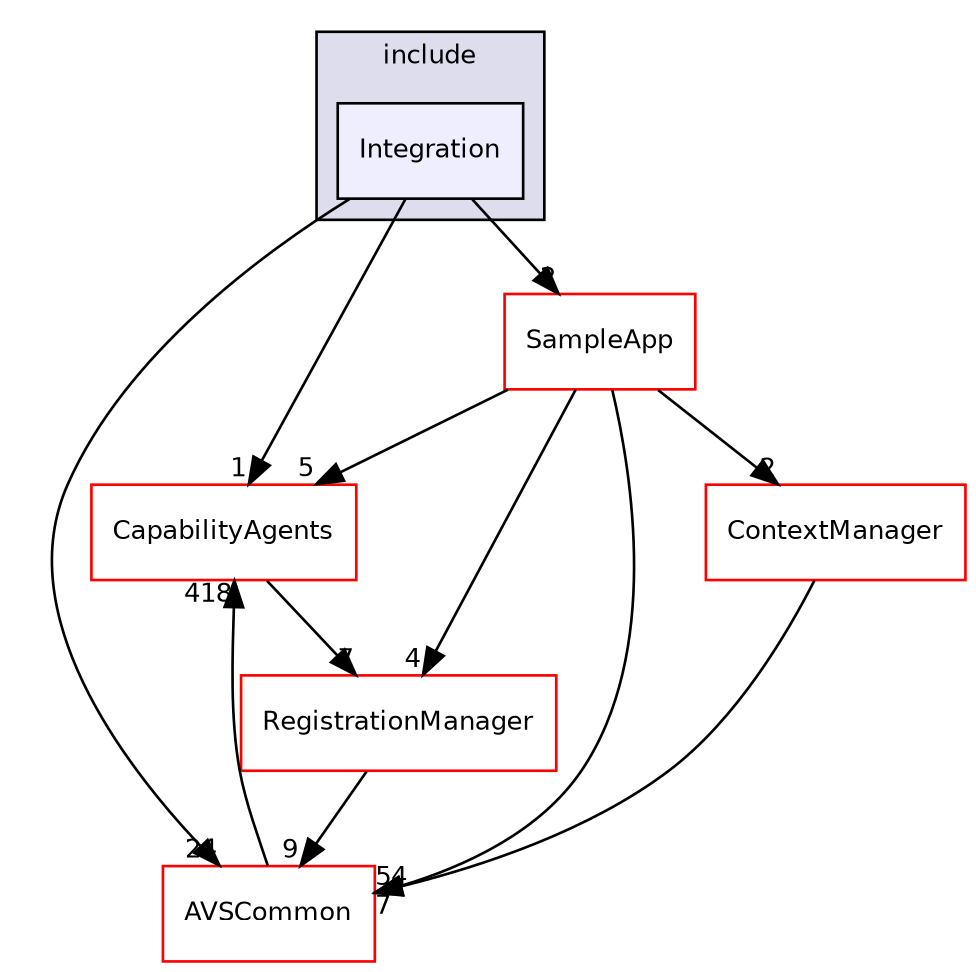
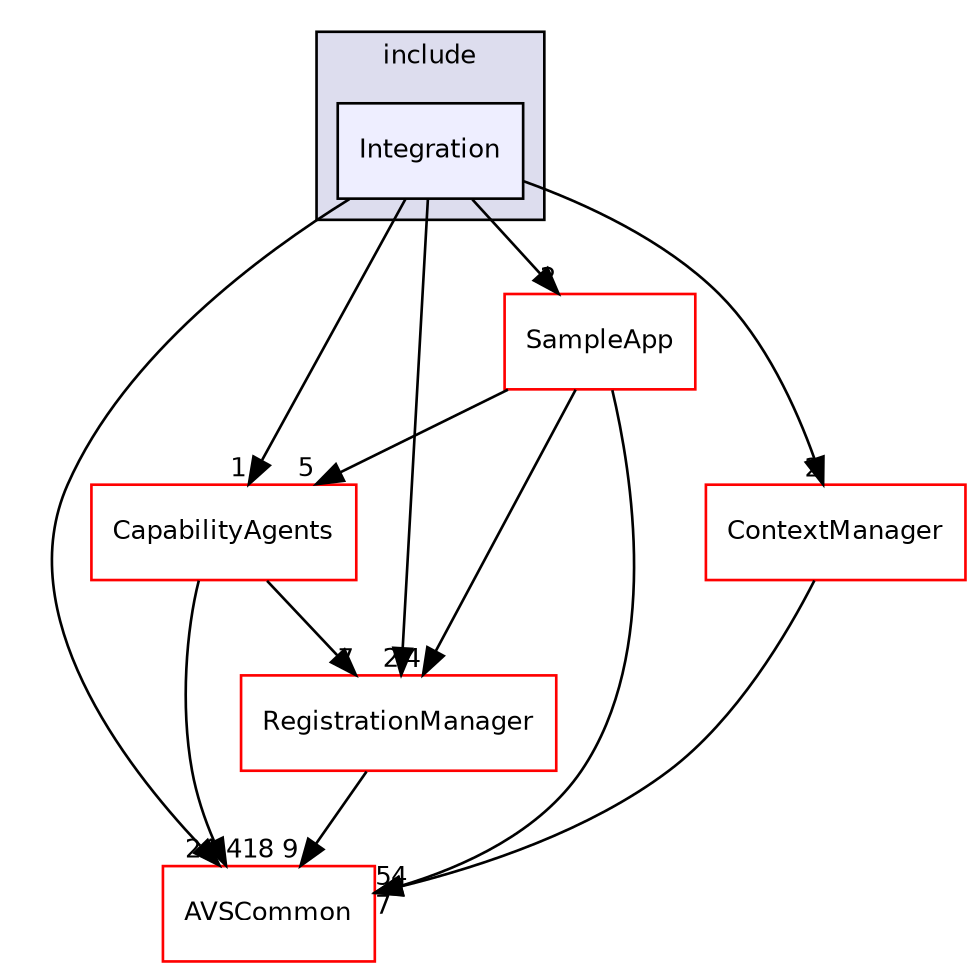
edge "Integration" -> "RegistrationManager": added
edge "SampleApp" -> "ContextManager": now "Integration" -> "ContextManager"
edge "AVSCommon" -> "CapabilityAgents": reversed
